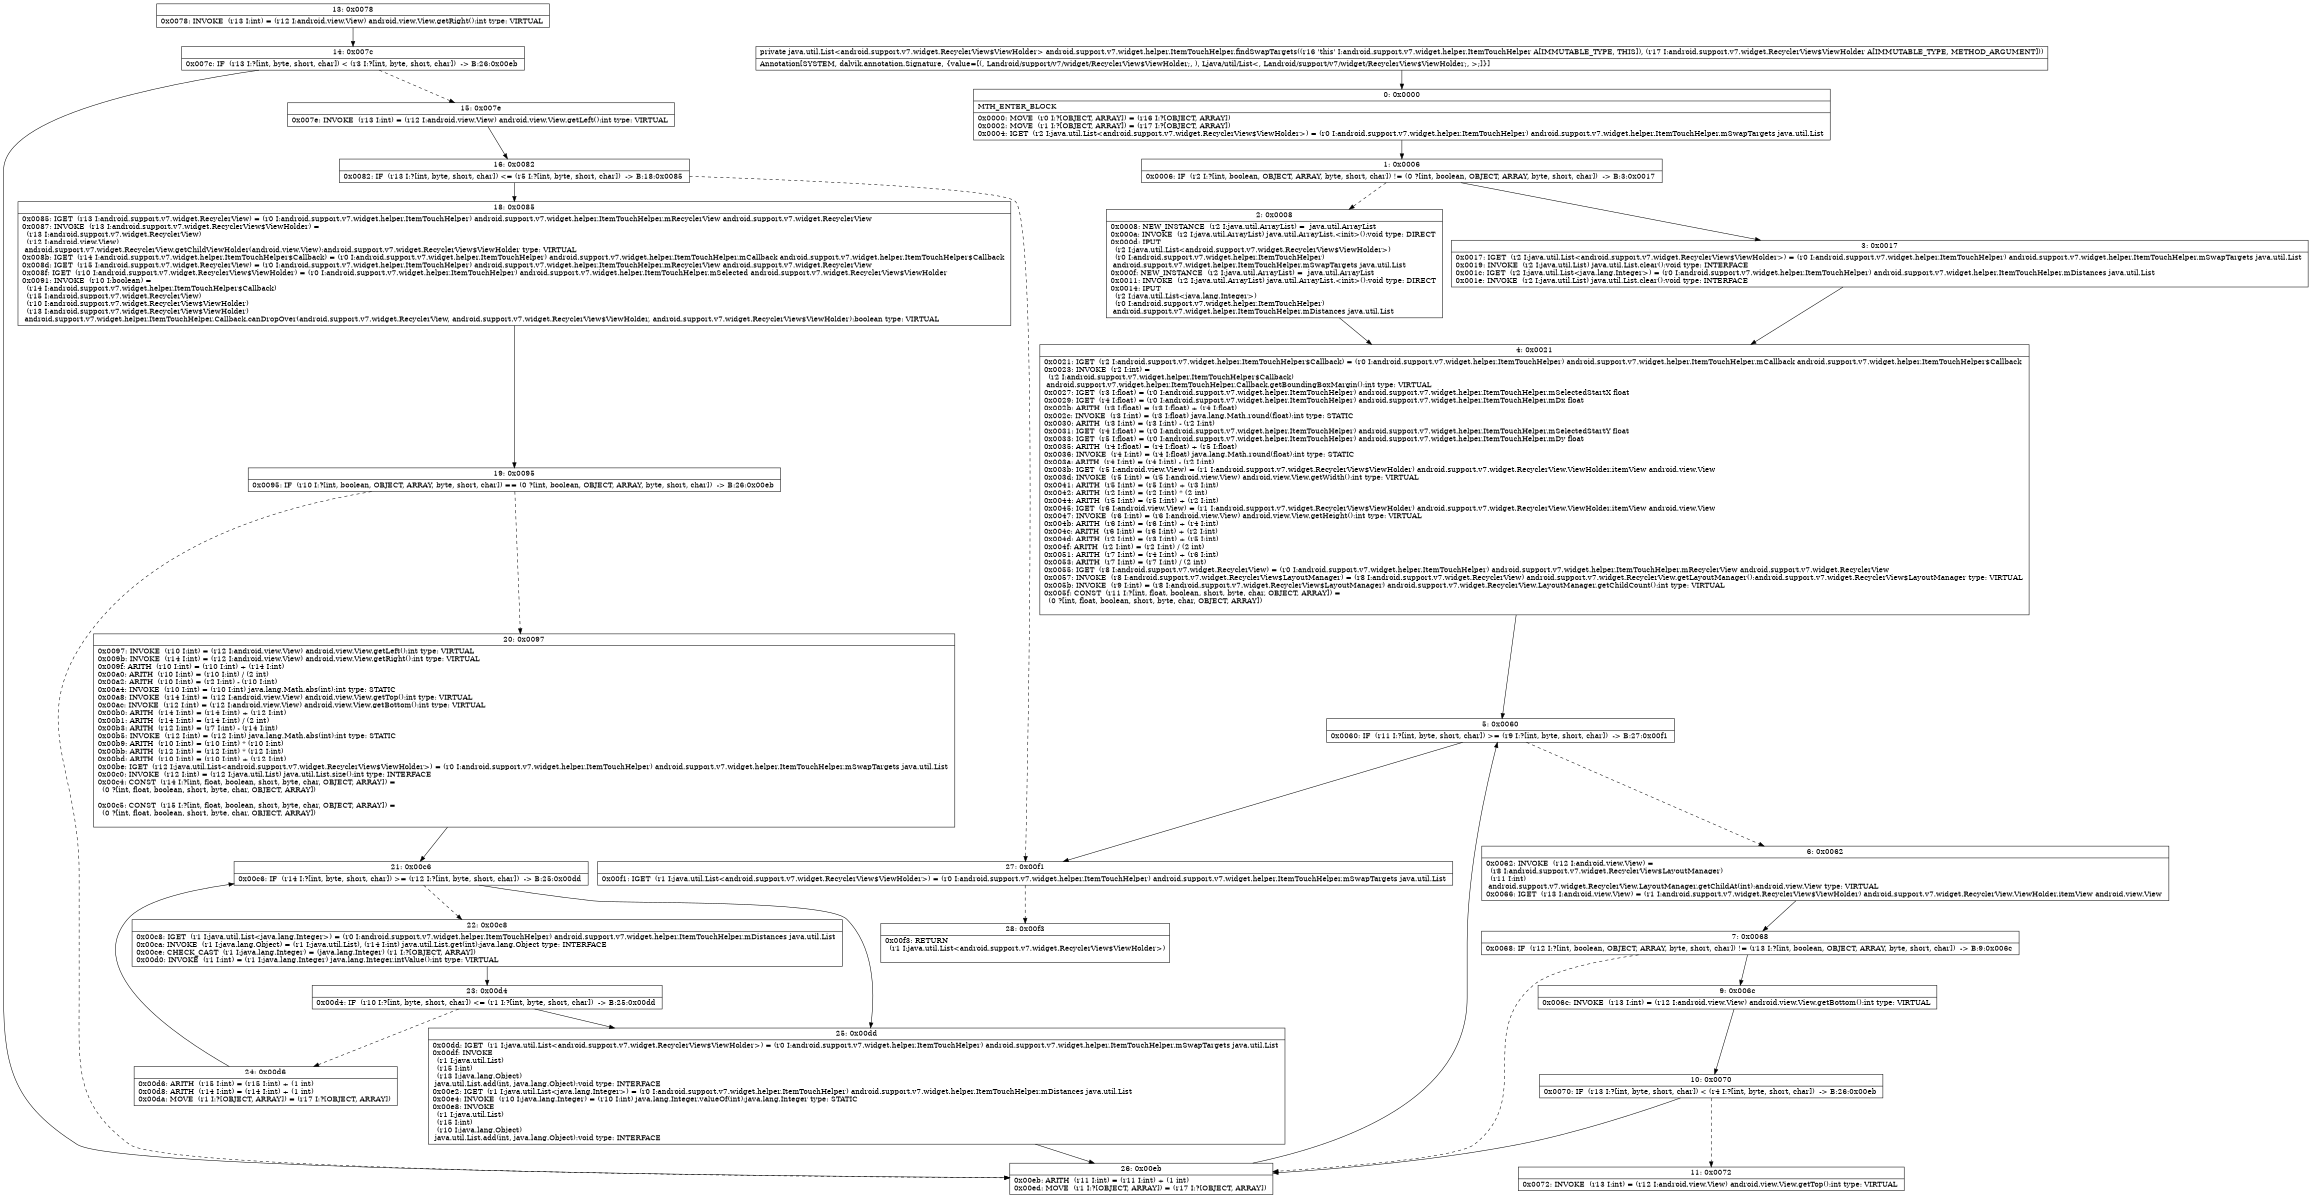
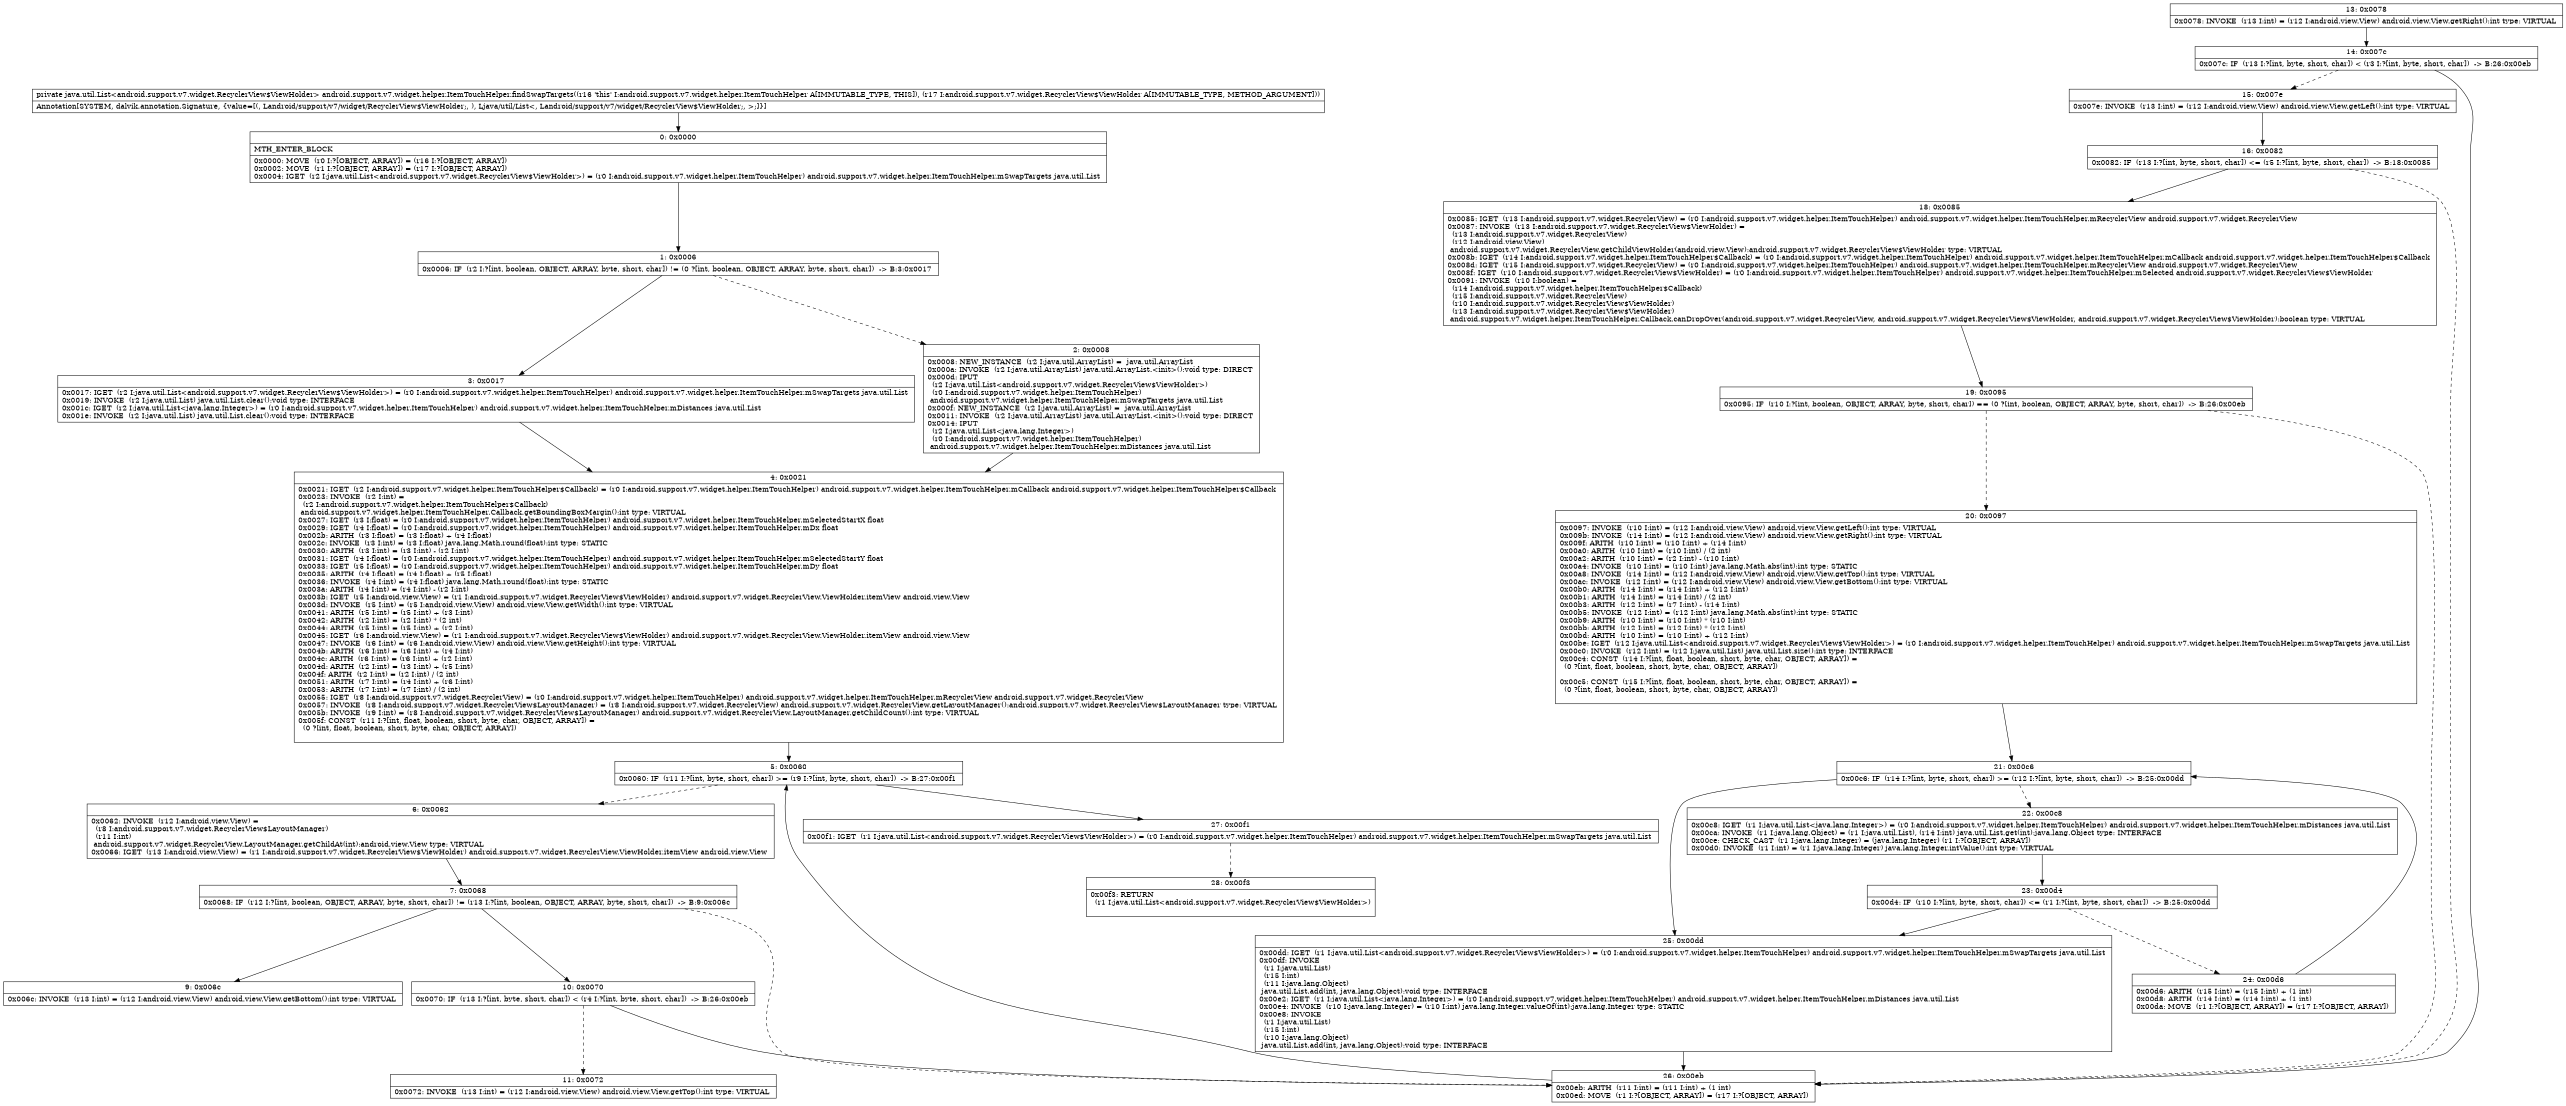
edge "16: 0x0082" -> "27: 0x00f1": now "16: 0x0082" -> "26: 0x00eb"
edge "9: 0x006c" -> "10: 0x0070": now "7: 0x0068" -> "10: 0x0070"
node "25: 0x00dd": text "(r13 I:java.lang.Object)" -> "(r11 I:java.lang.Object)"
